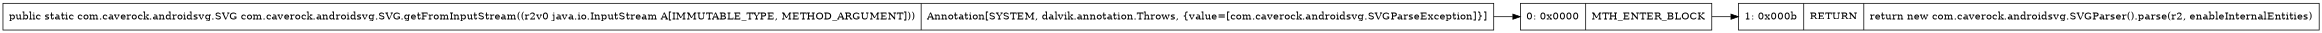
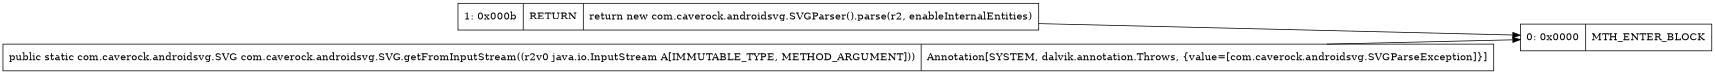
edge "0: 0x0000" -> "1: 0x000b": reversed
